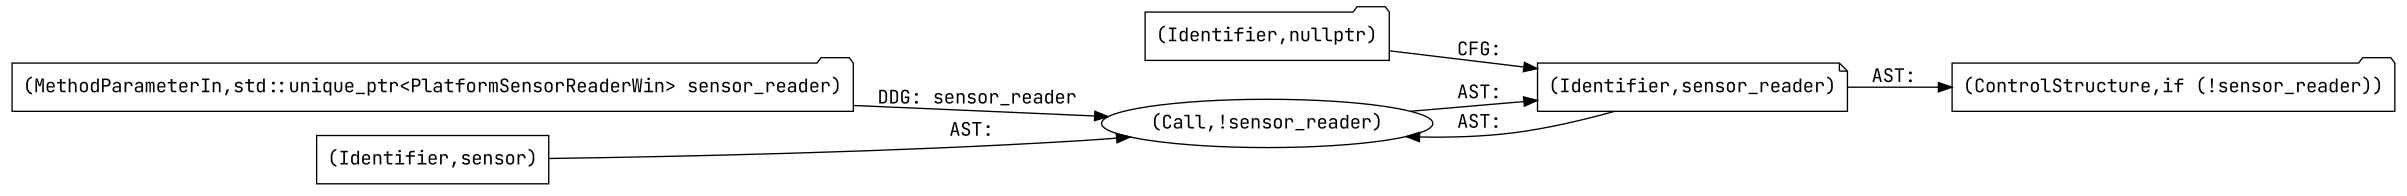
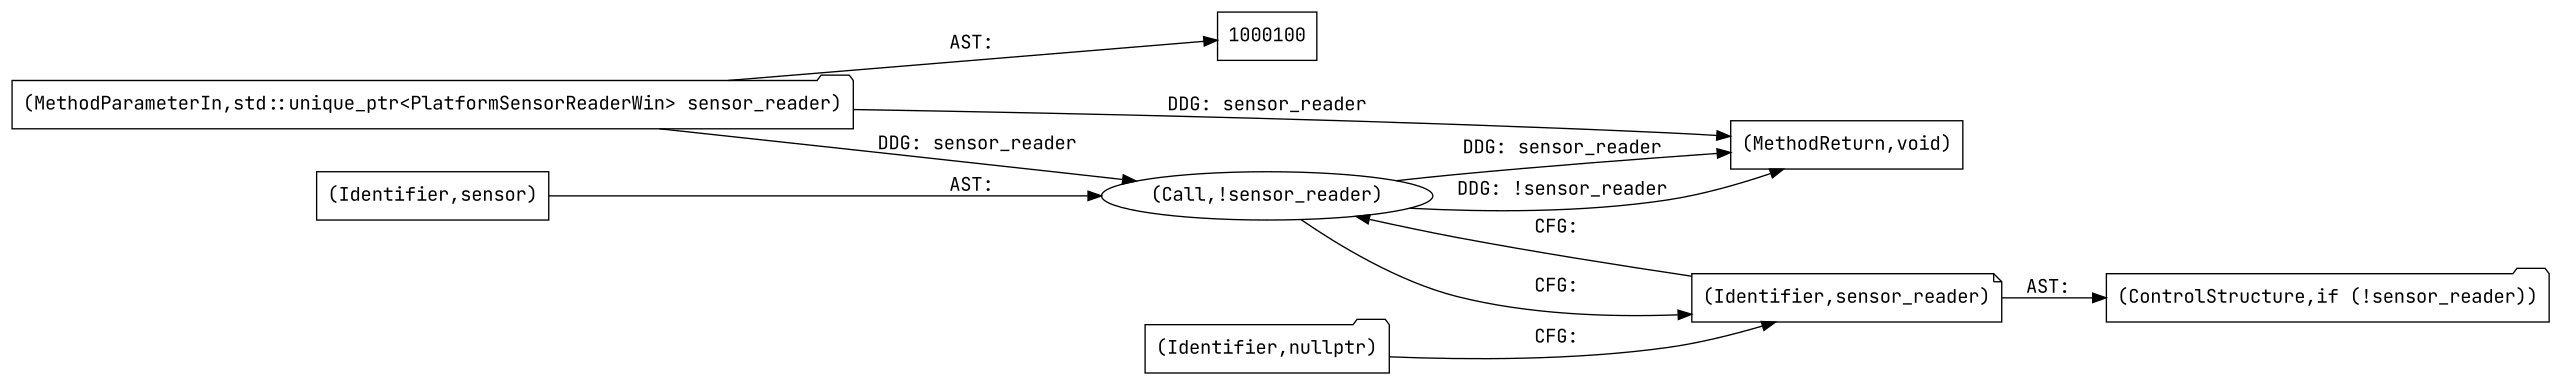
node "1000100": added
edge "(Call,!sensor_reader)" -> "(Identifier,sensor_reader)": label "AST: " -> "CFG: "
edge "(Identifier,sensor_reader)" -> "(Call,!sensor_reader)": label "AST: " -> "CFG: "
node "(MethodReturn,void)": added
